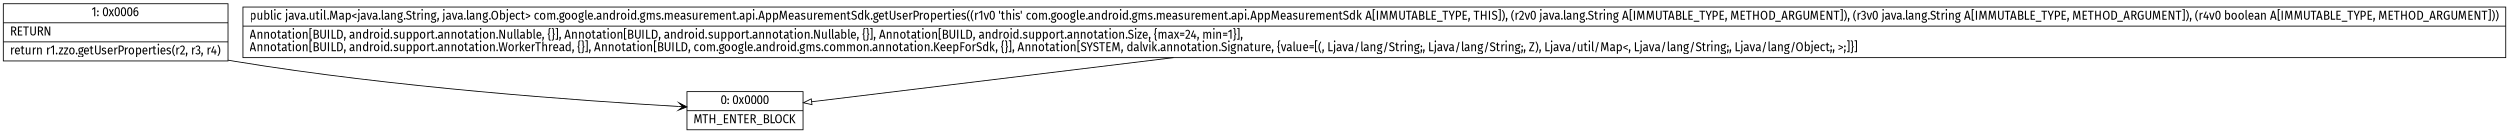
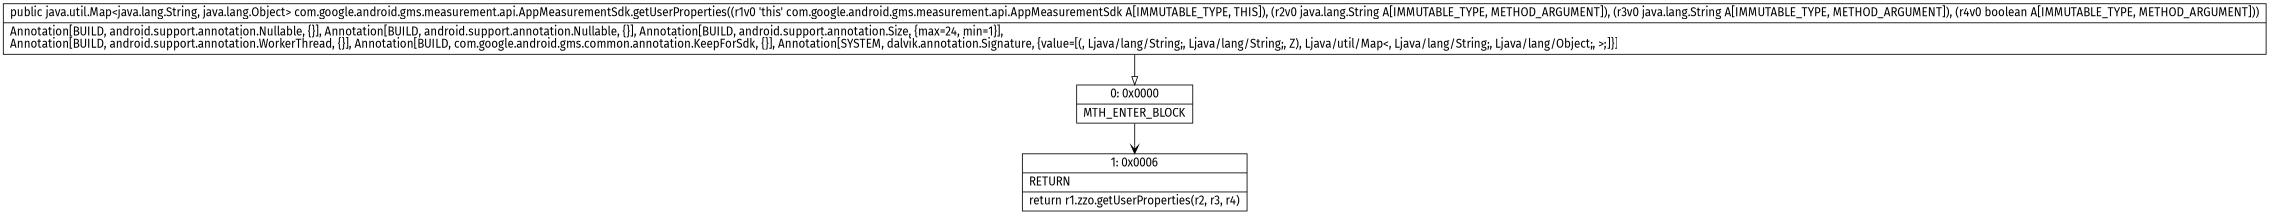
edge "1: 0x0006" -> "0: 0x0000": reversed
